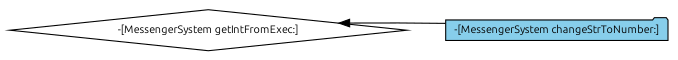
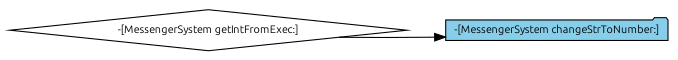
edge "-[MessengerSystem changeStrToNumber:]" -> "-[MessengerSystem getIntFromExec:]": reversed
